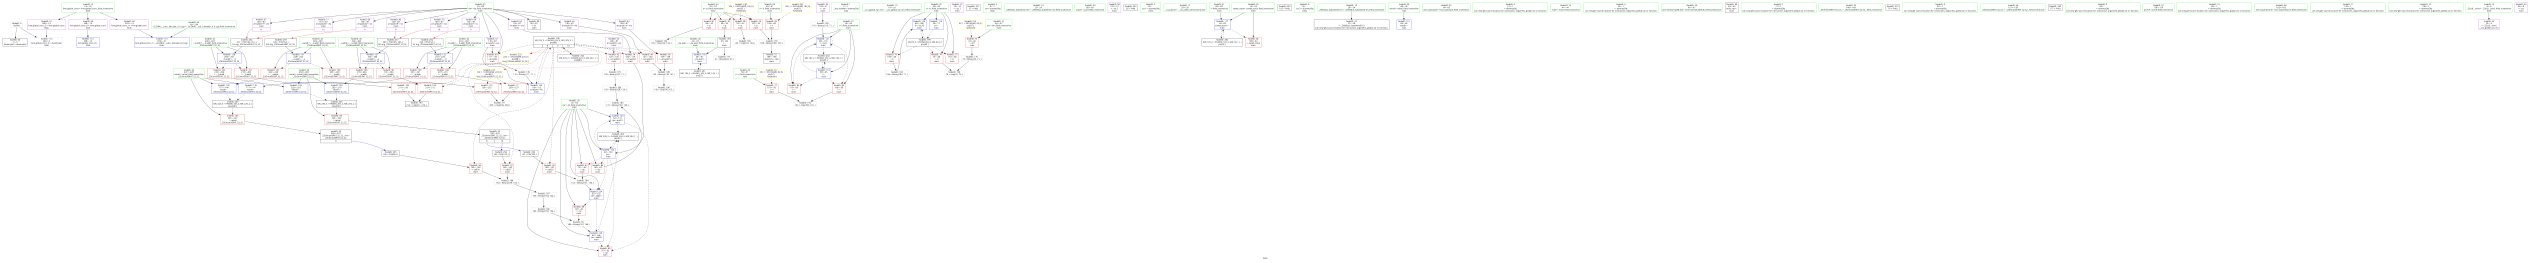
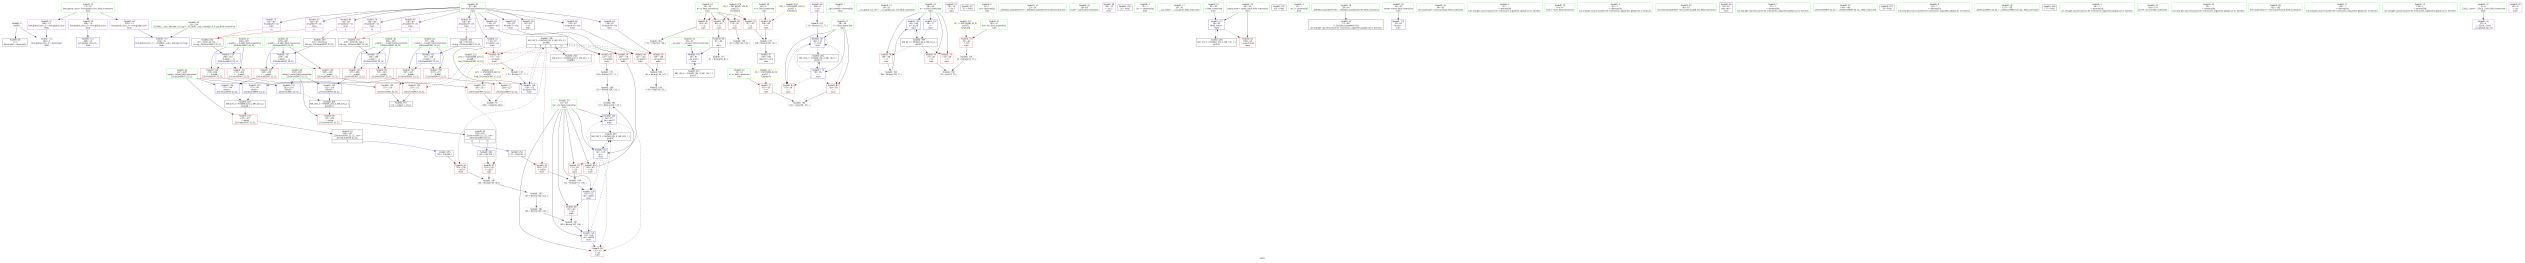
edge "NodeID: 33" -> "NodeID: 90": now "NodeID: 33" -> "NodeID: 63"
